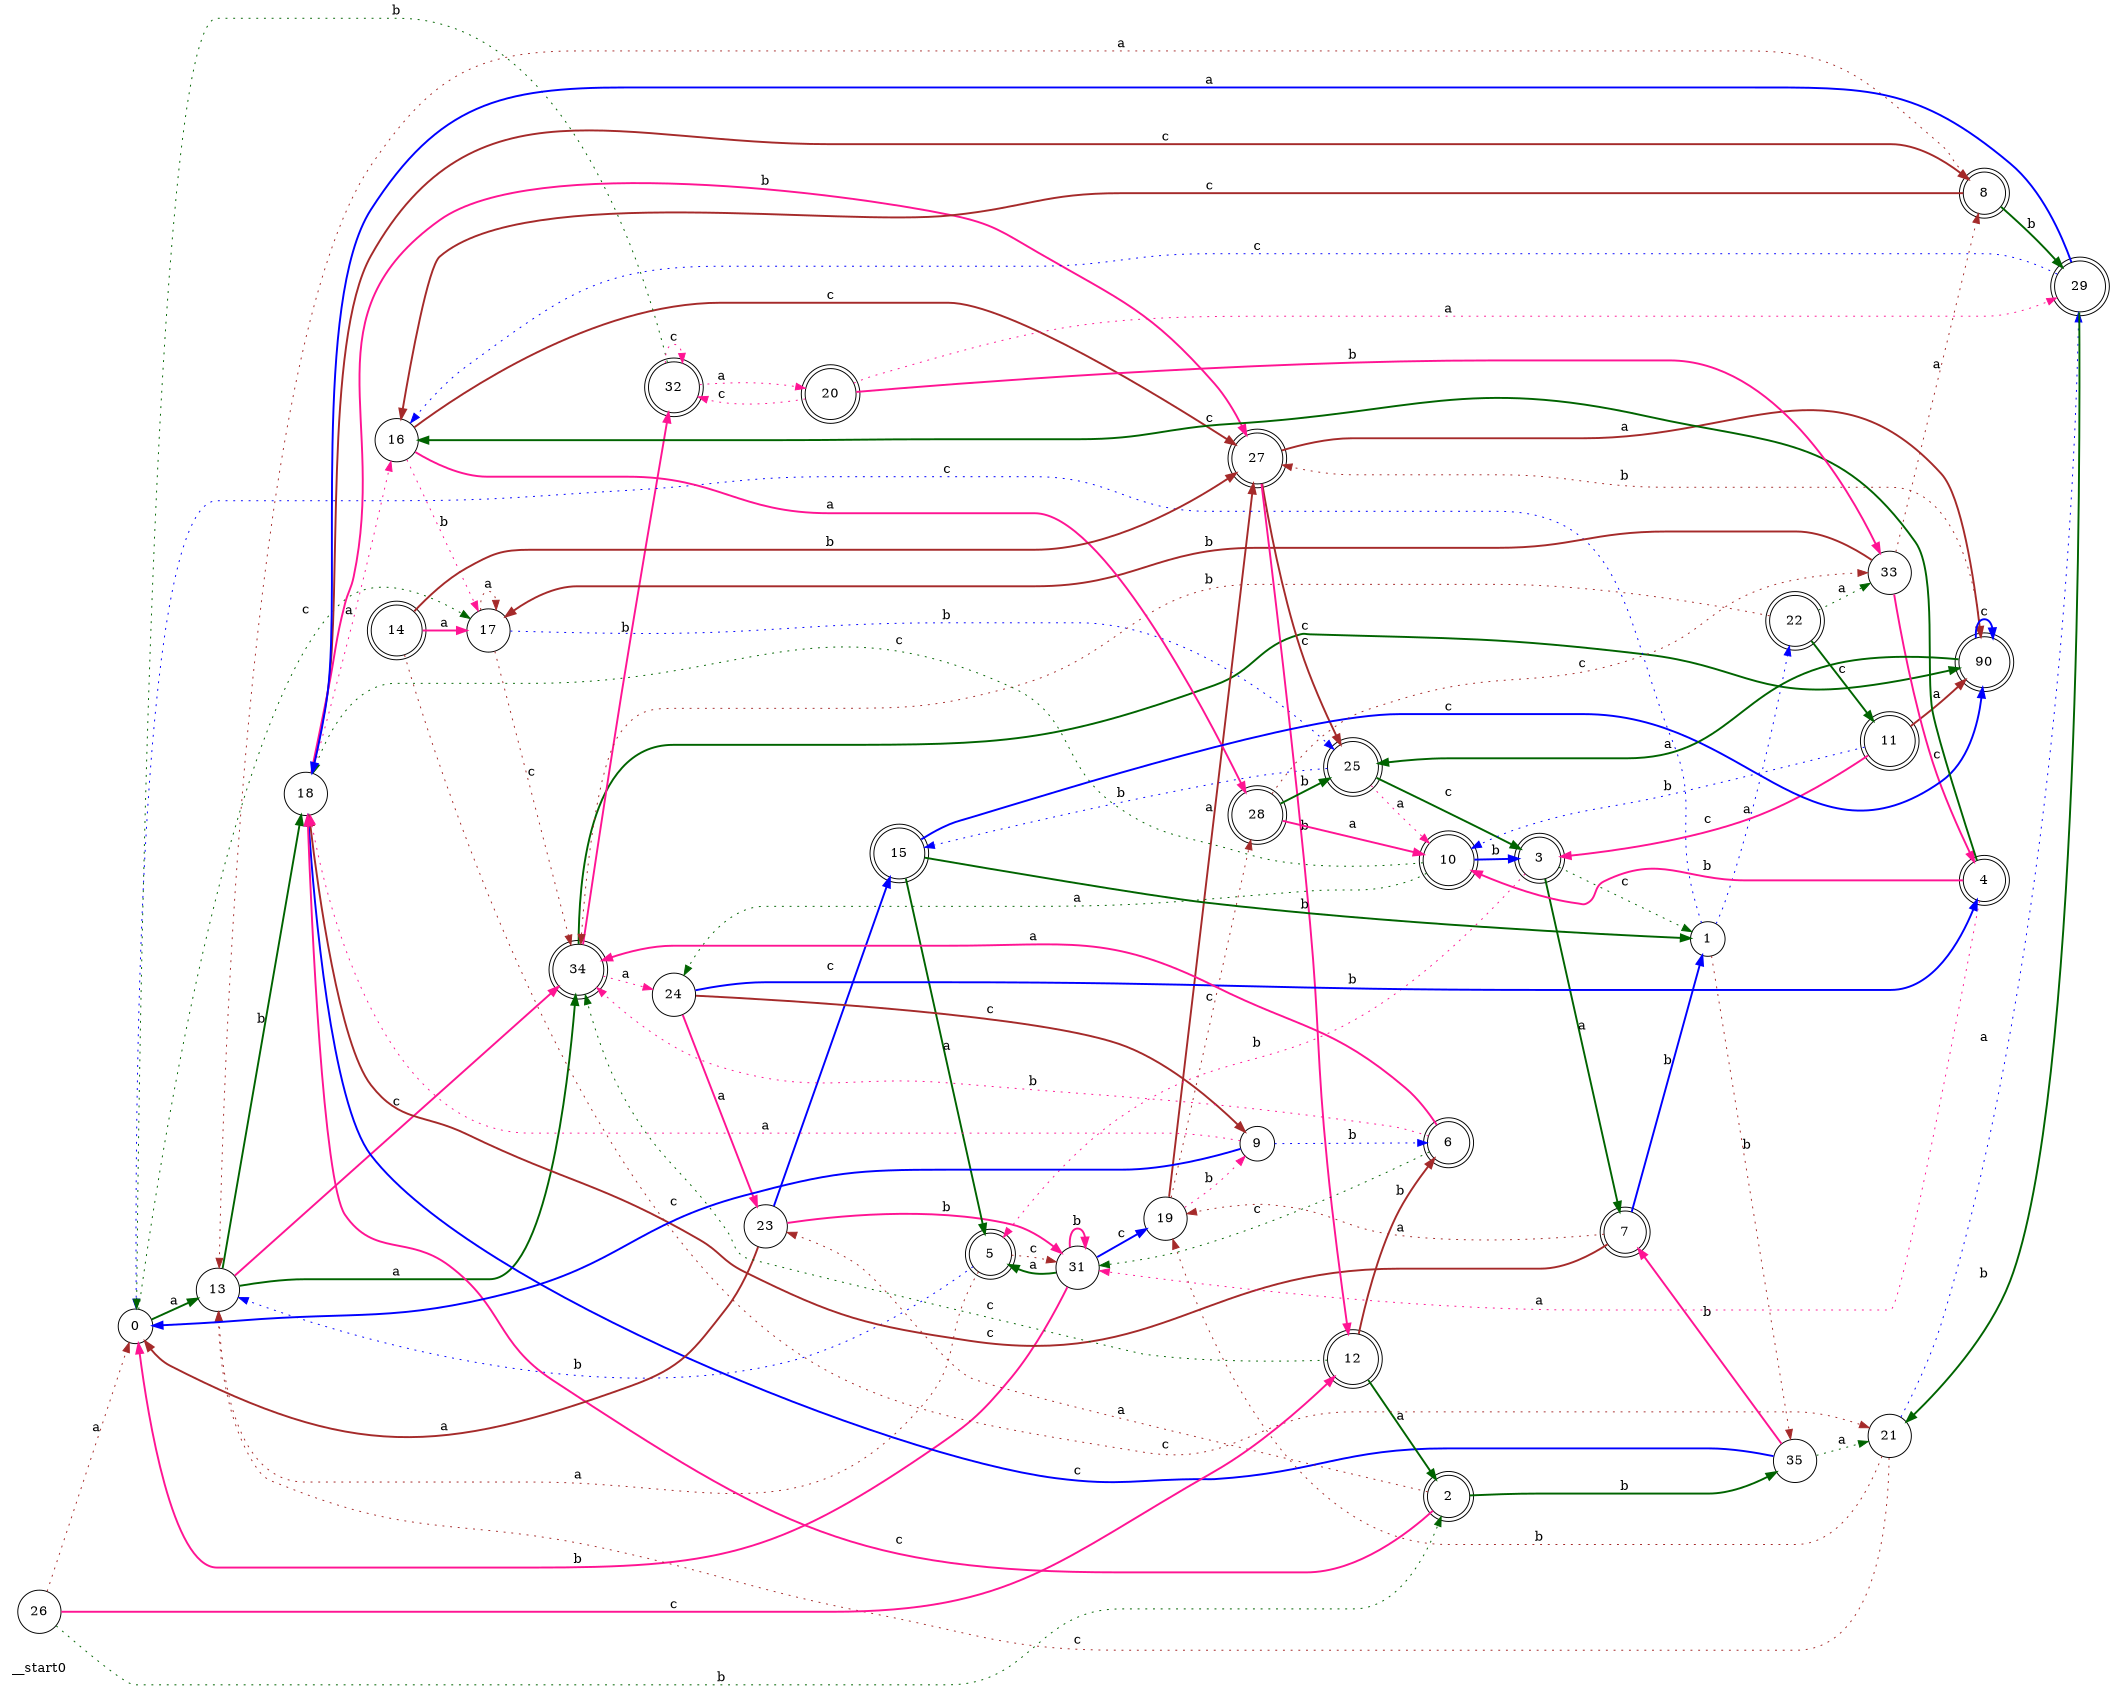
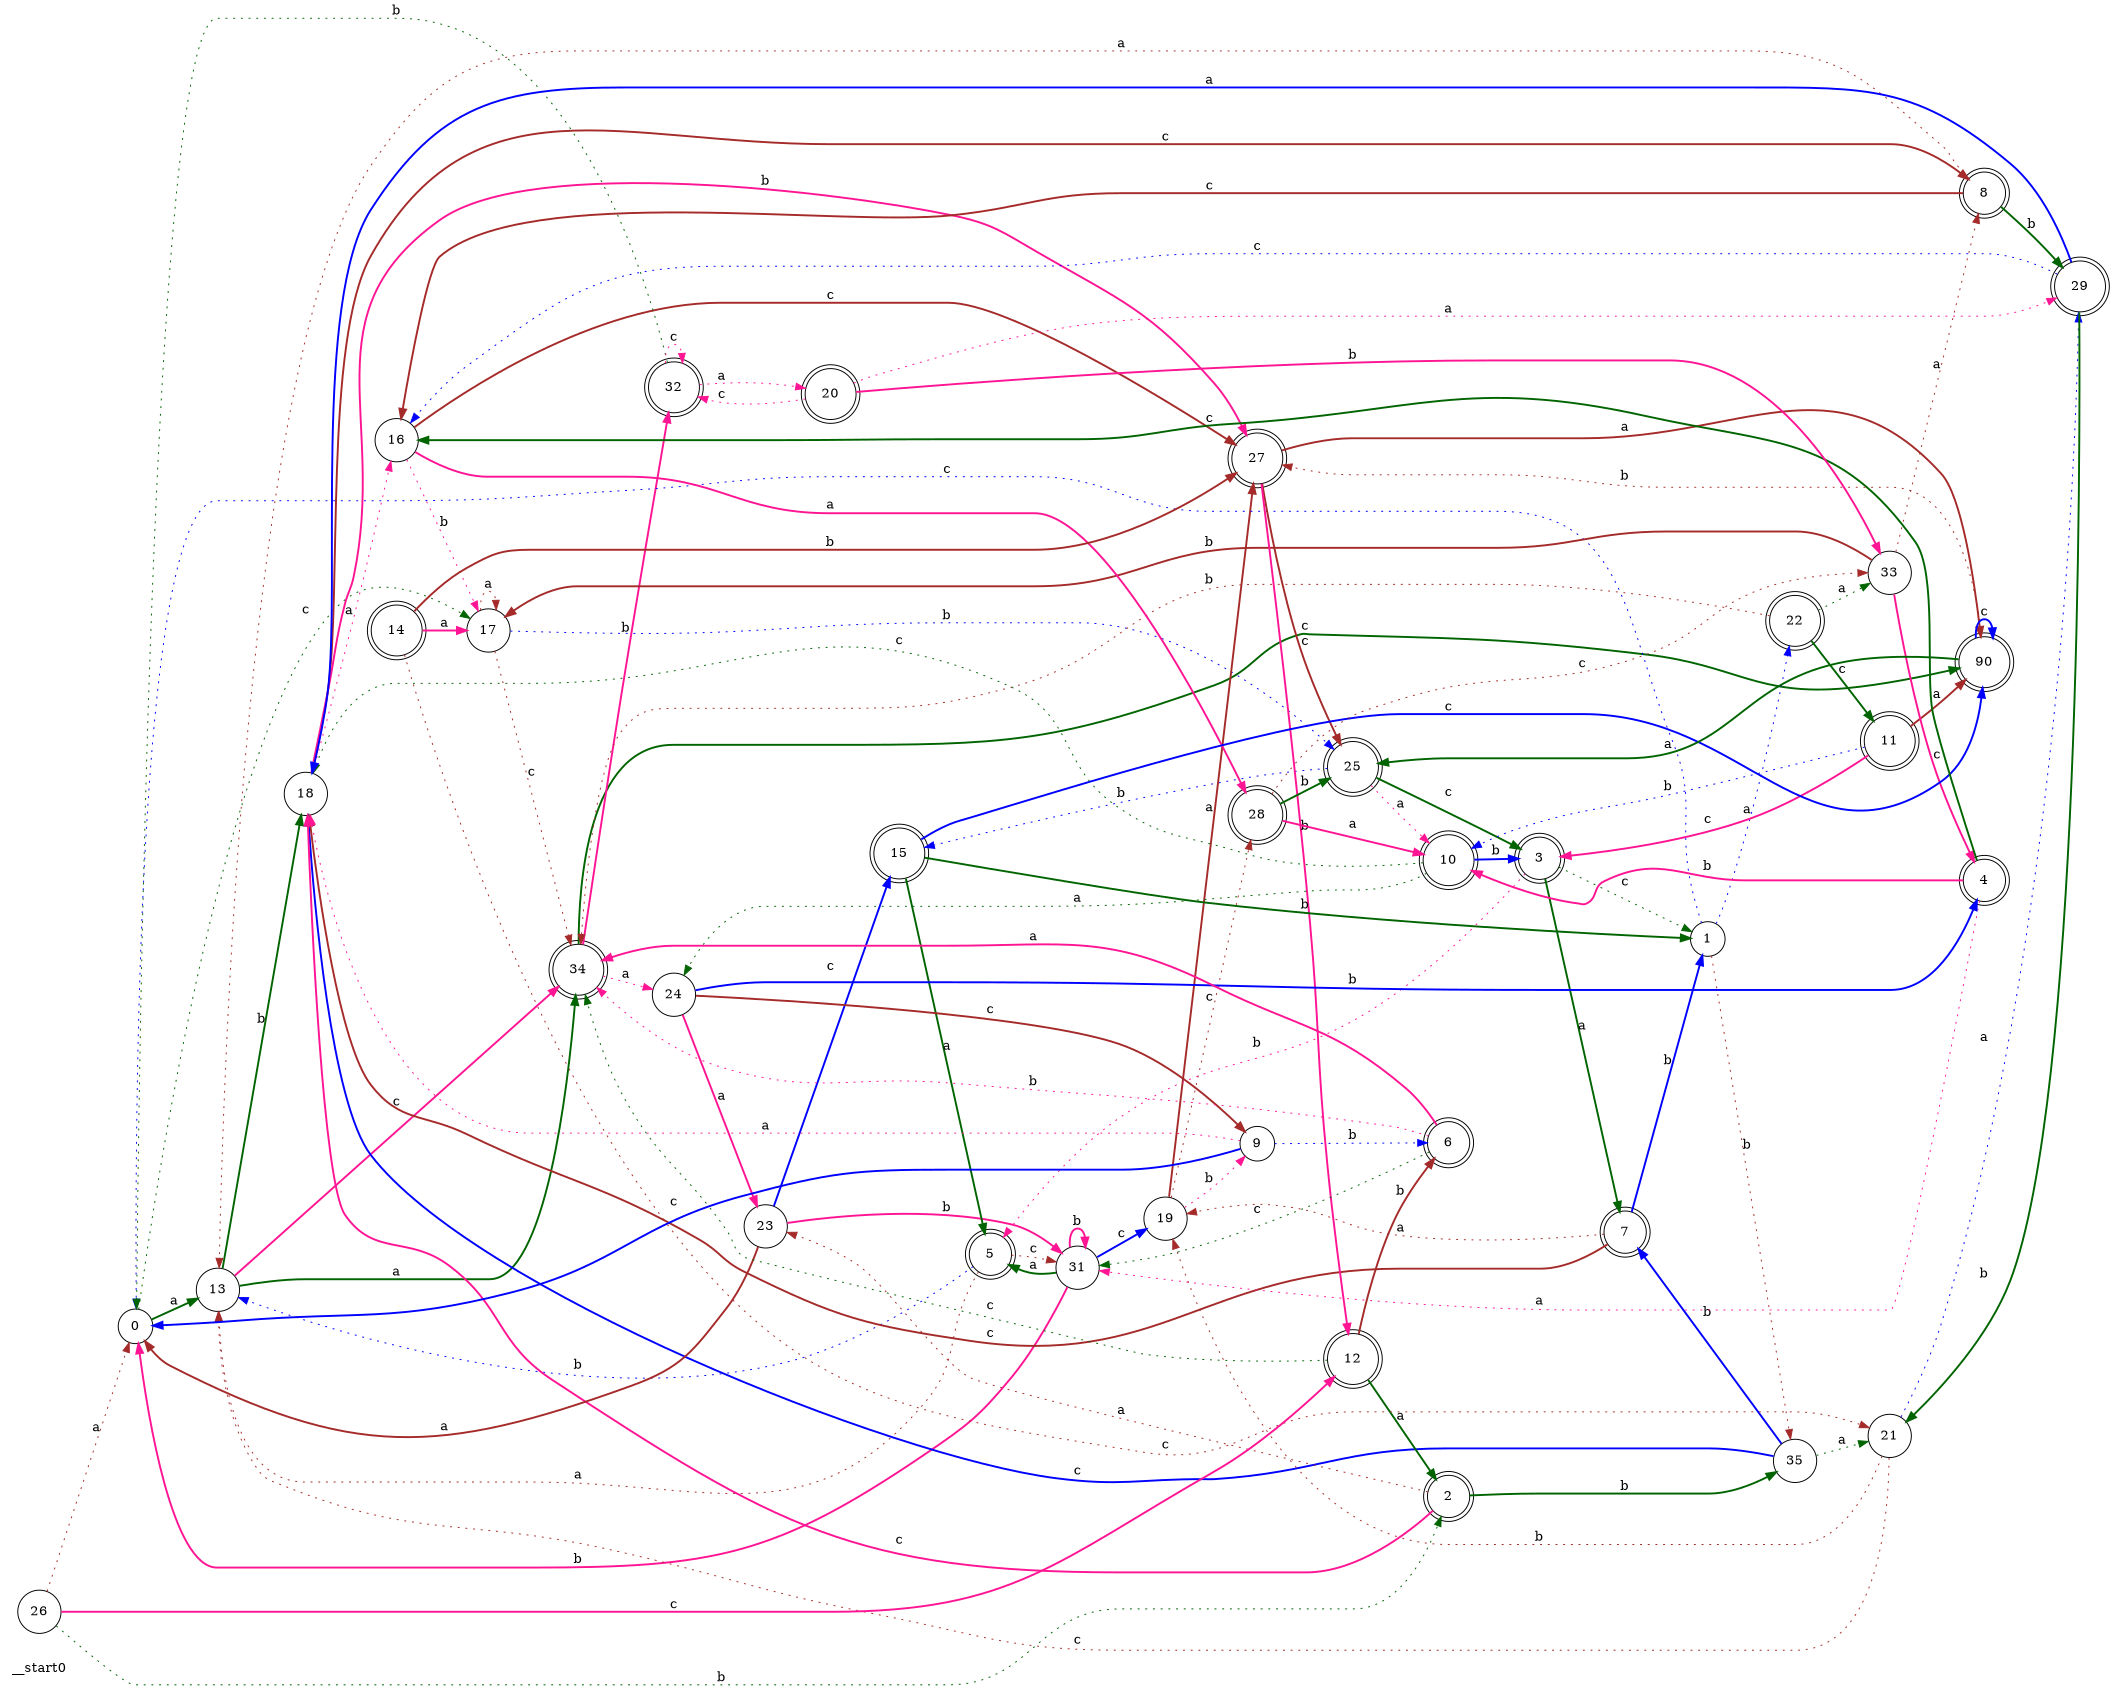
edge "35" -> "7": color deeppink -> blue
